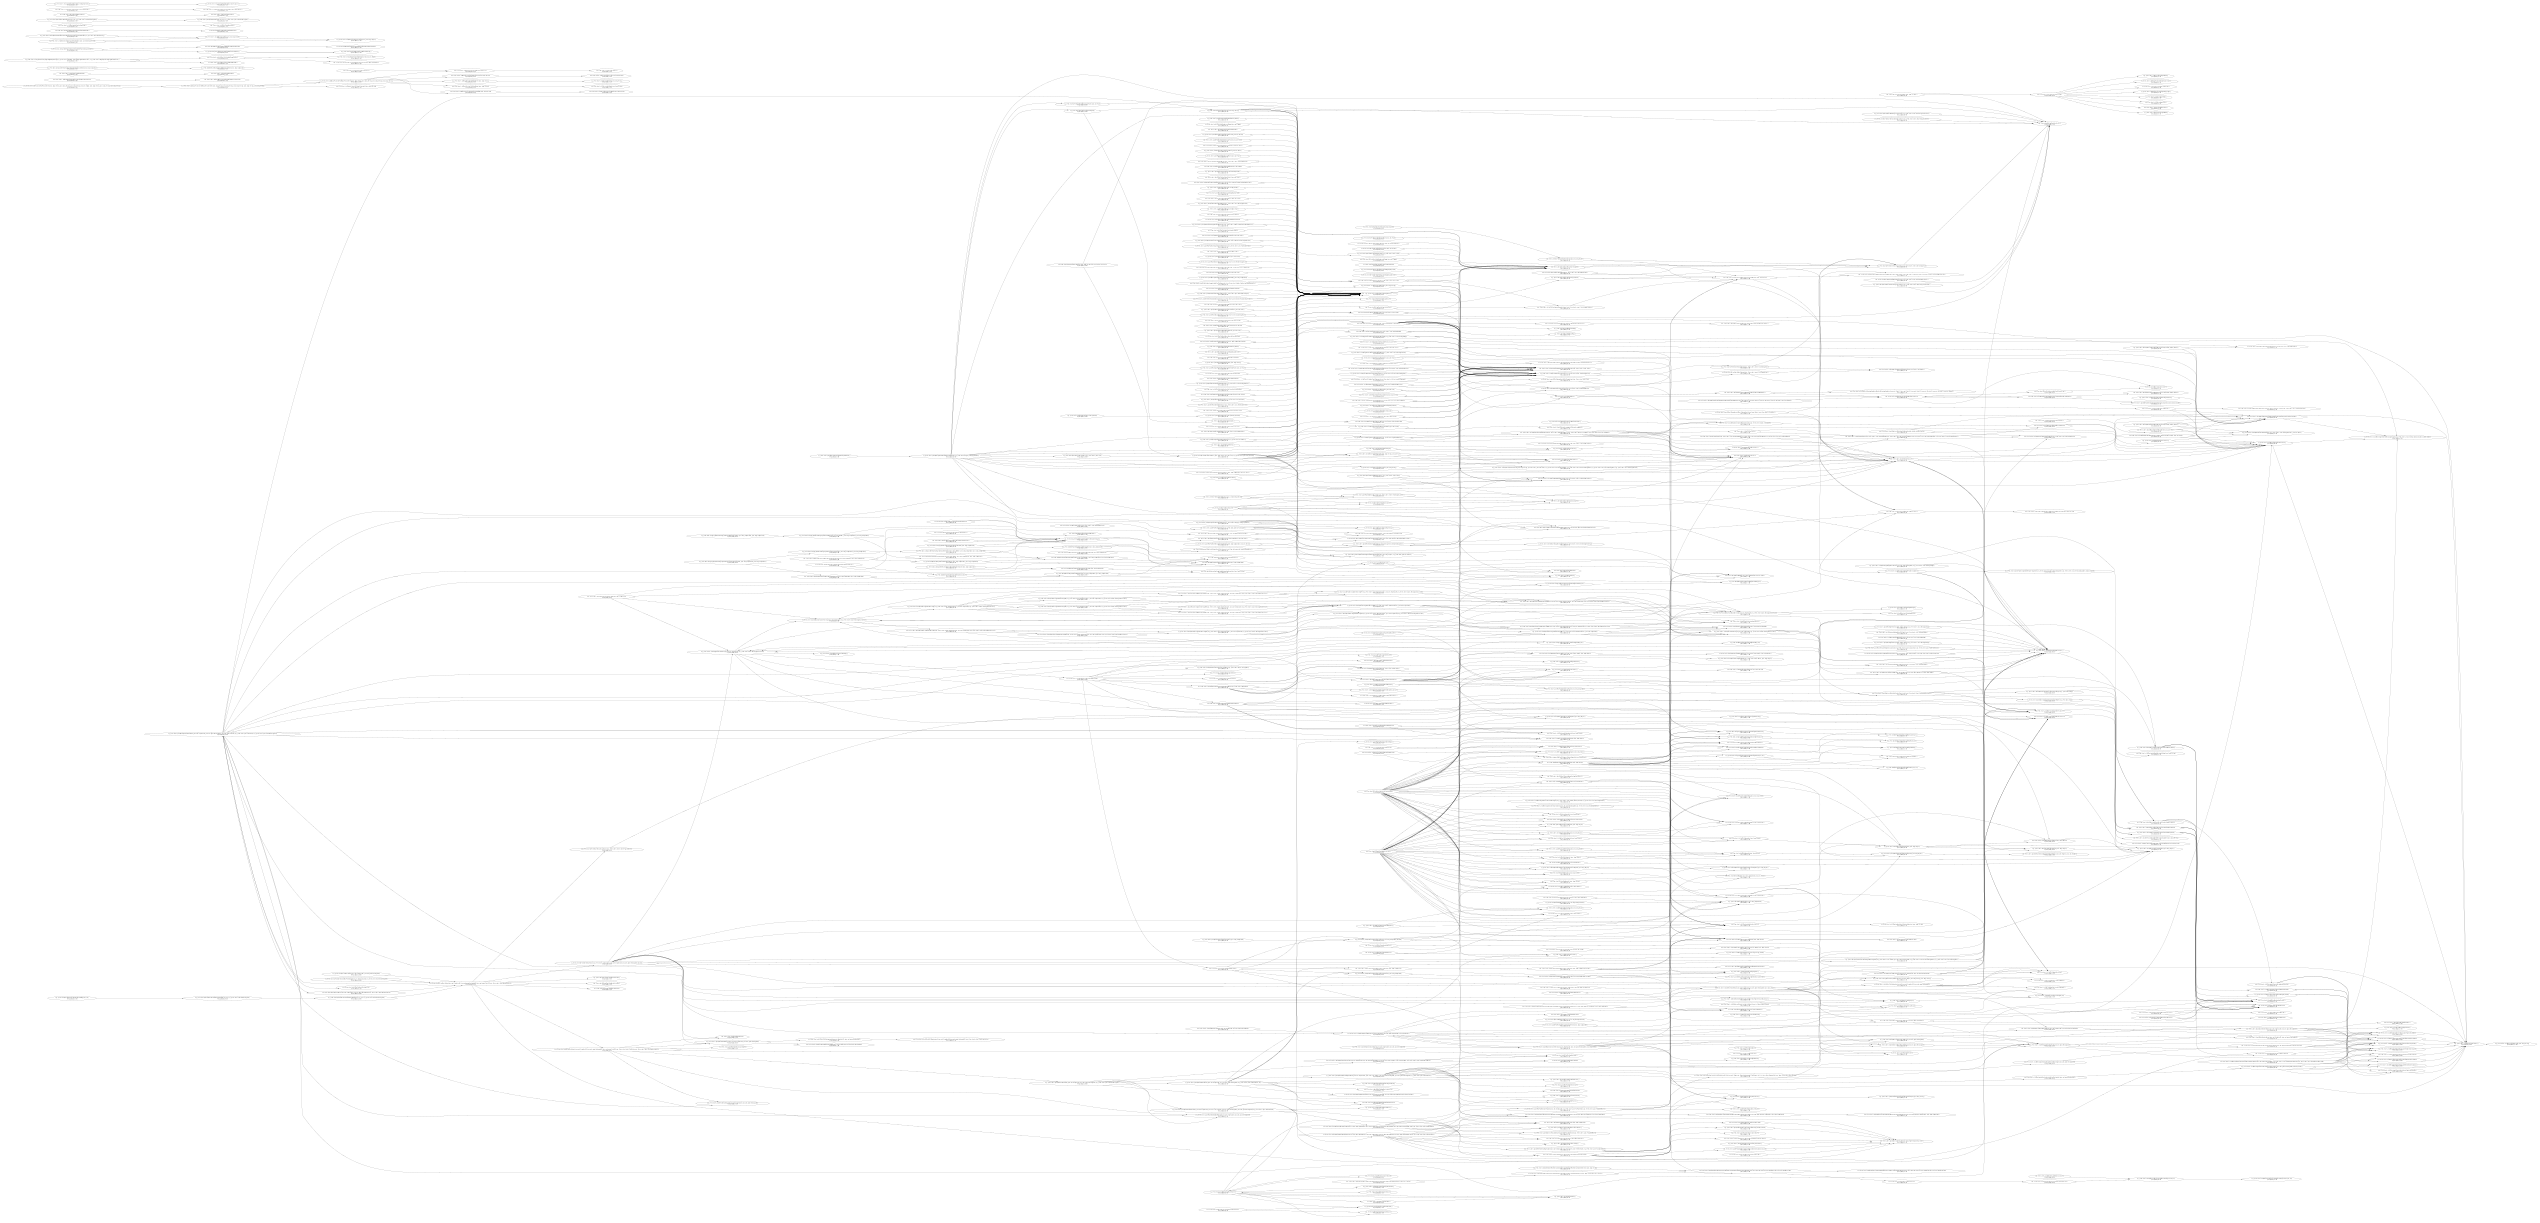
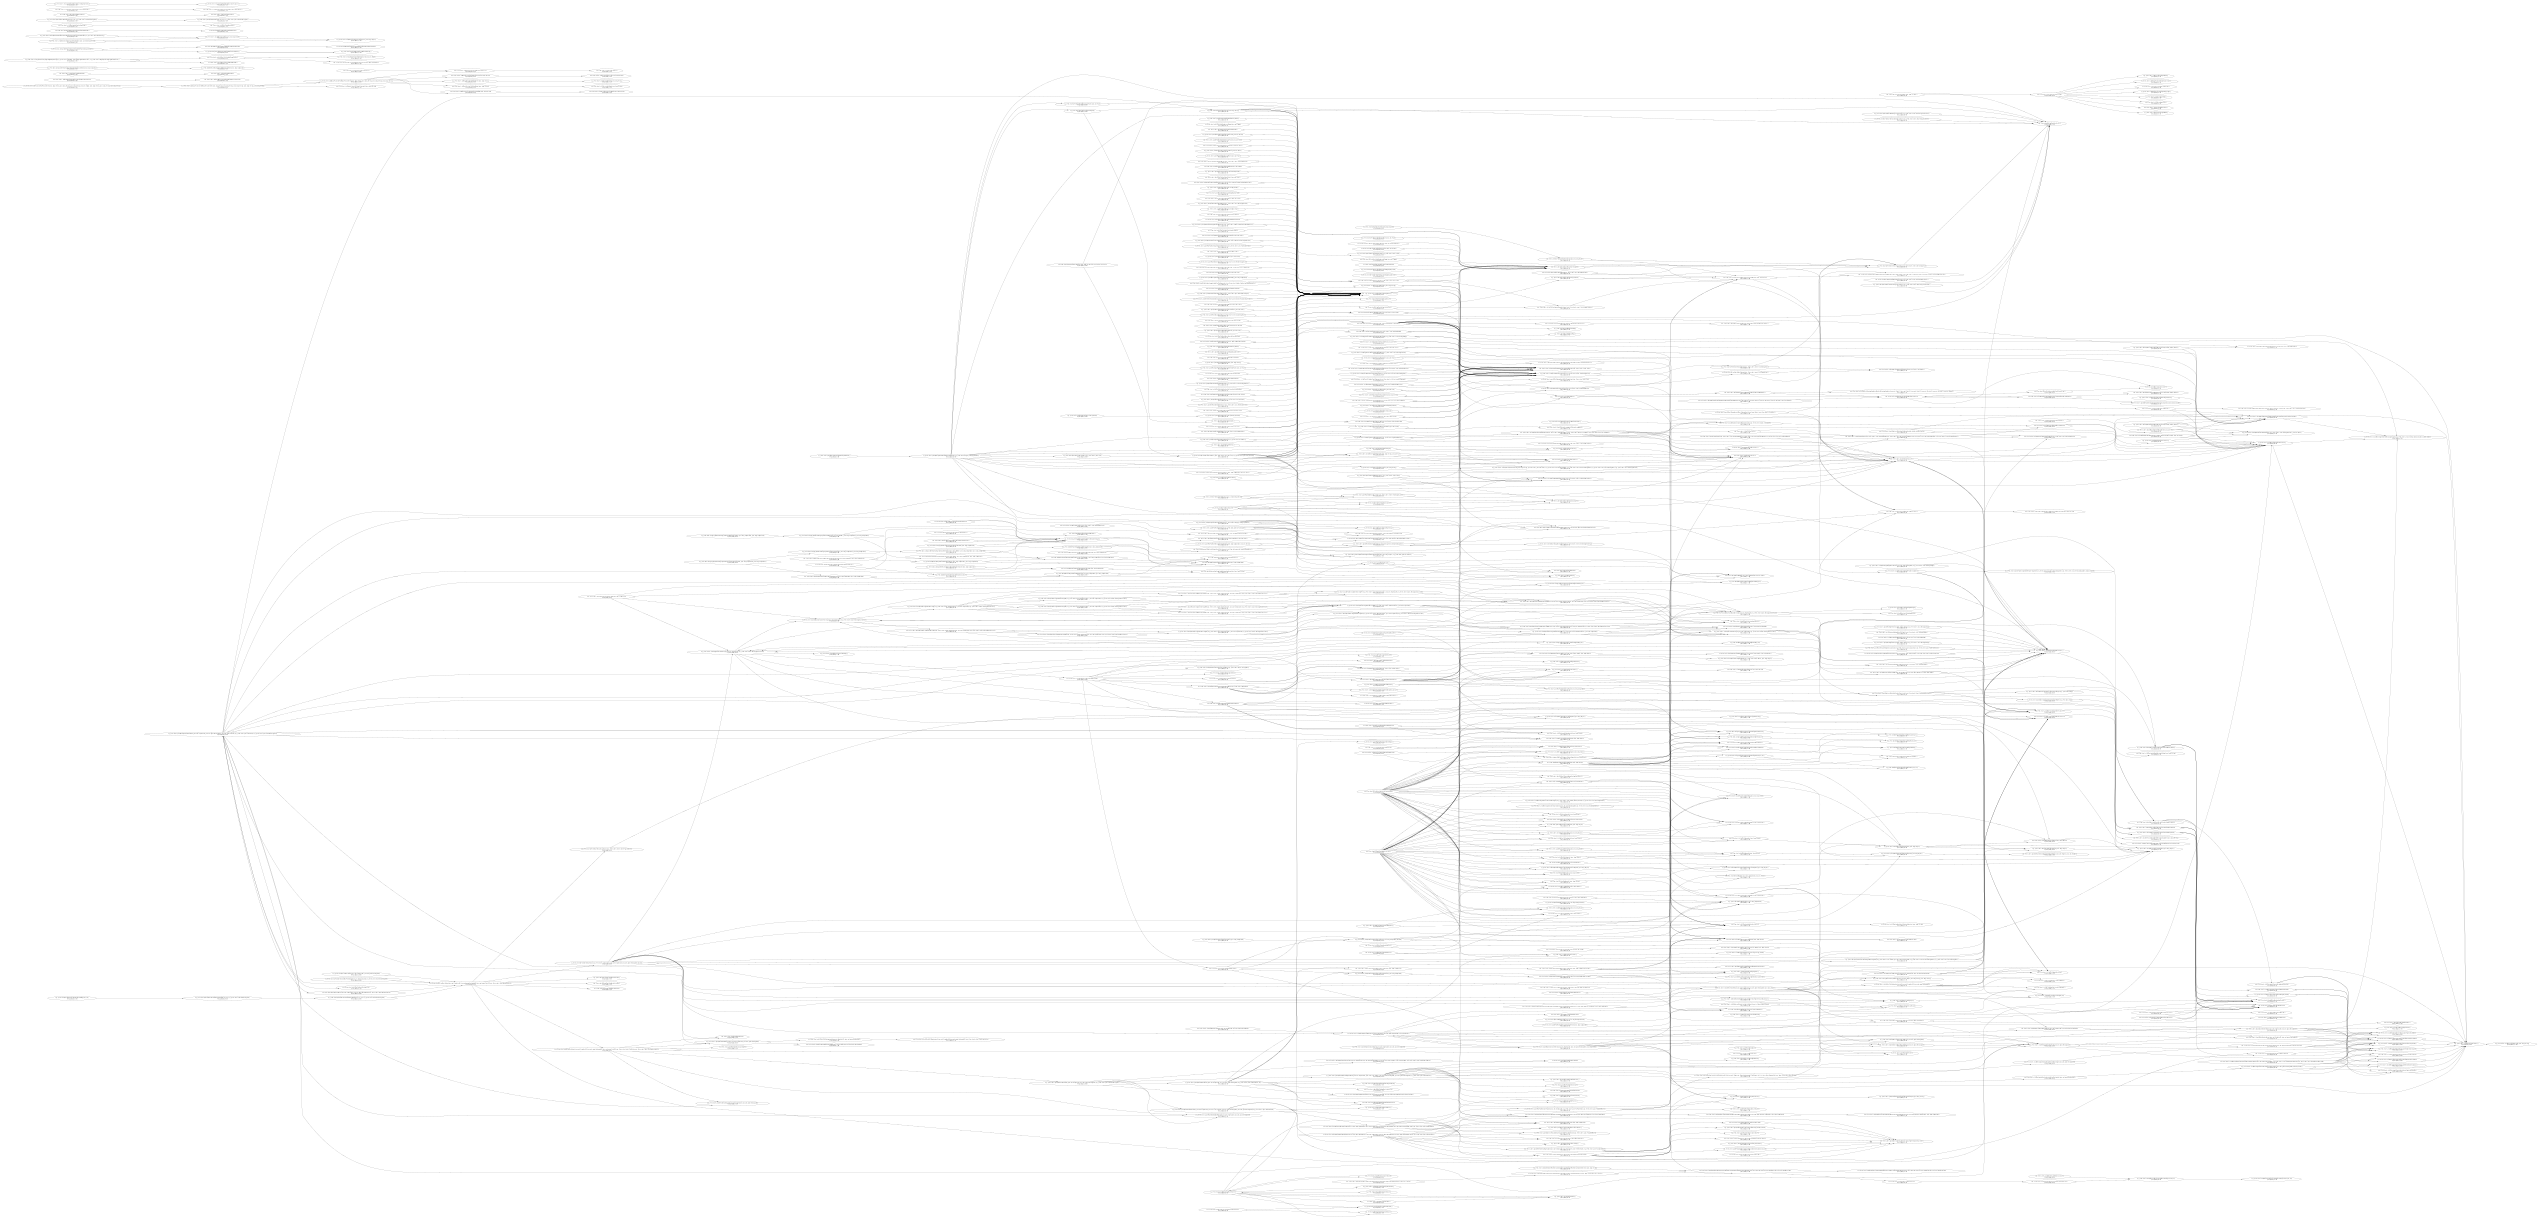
node "org.jfree.chart.plot$PiePlot#getDataset() P(Fail|Node)=1.00": removed
